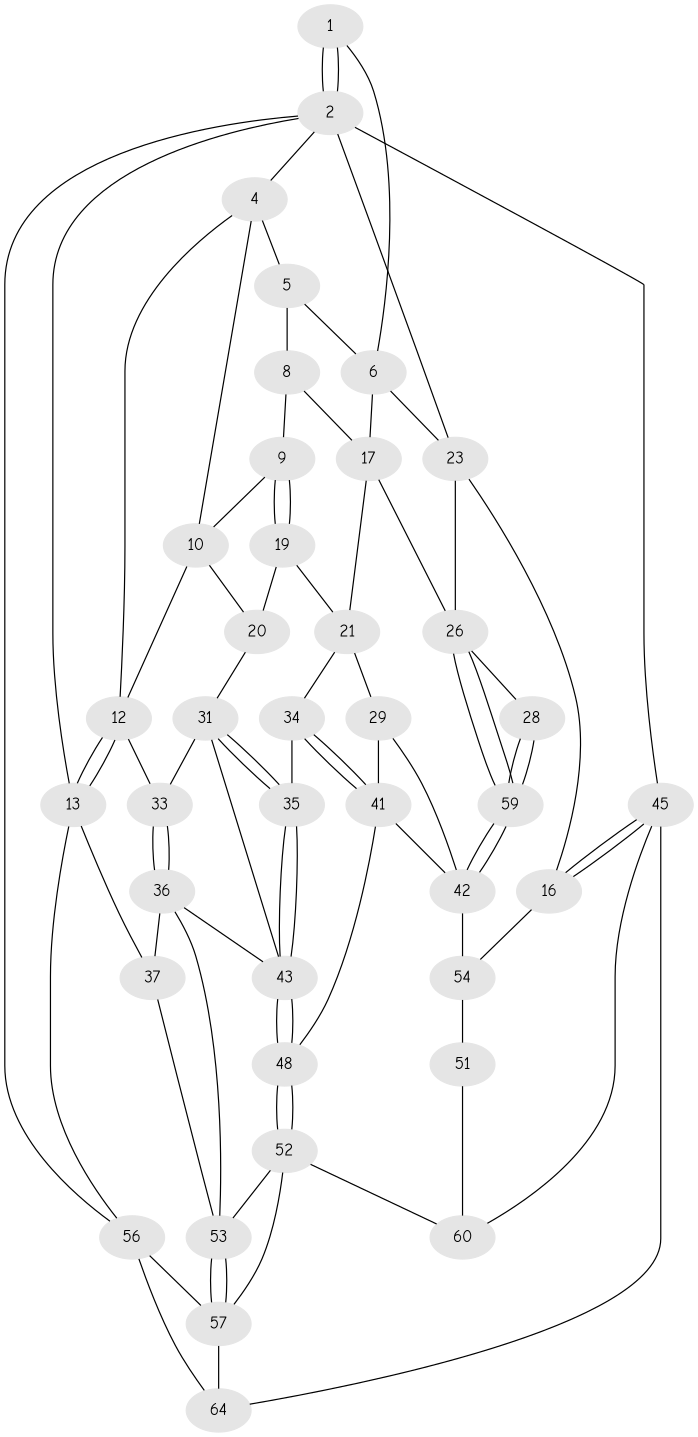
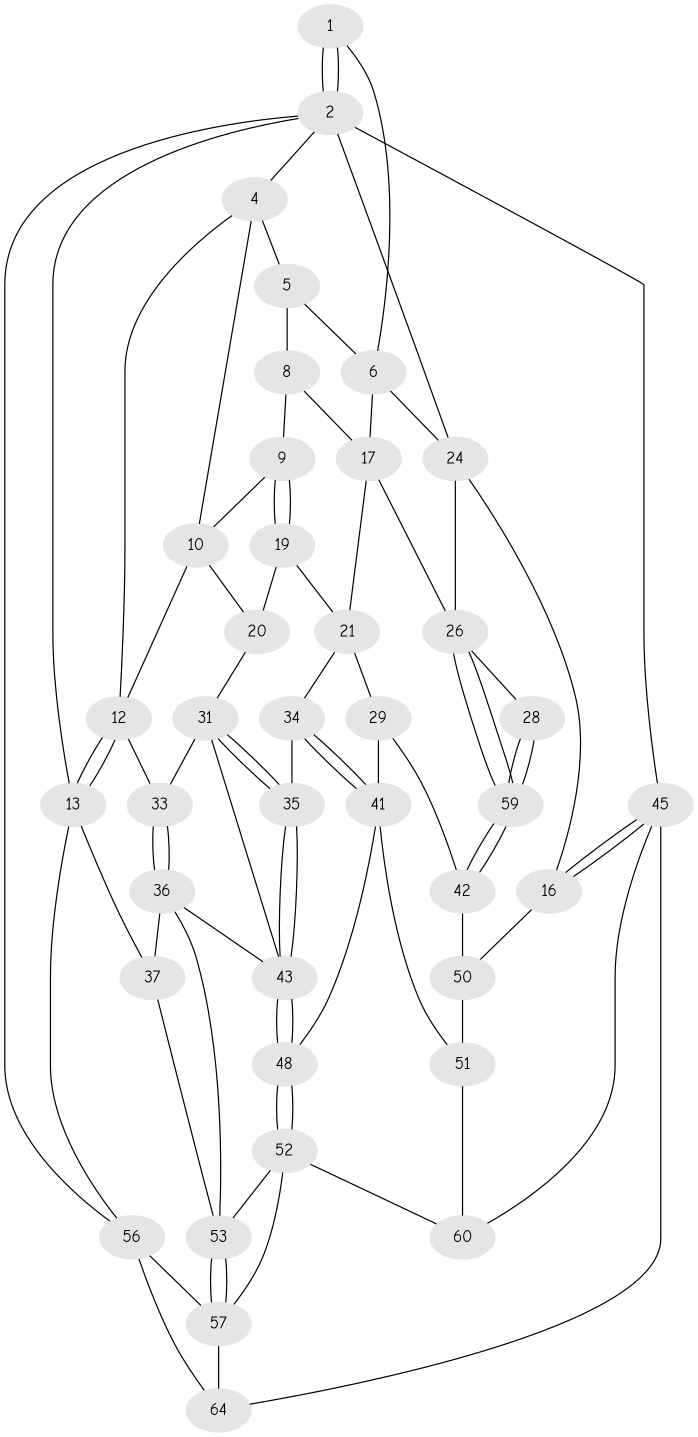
node "23": label "23" -> "24"
edge "41" -- "42": now "41" -- "51"
node "54": label "54" -> "50"
